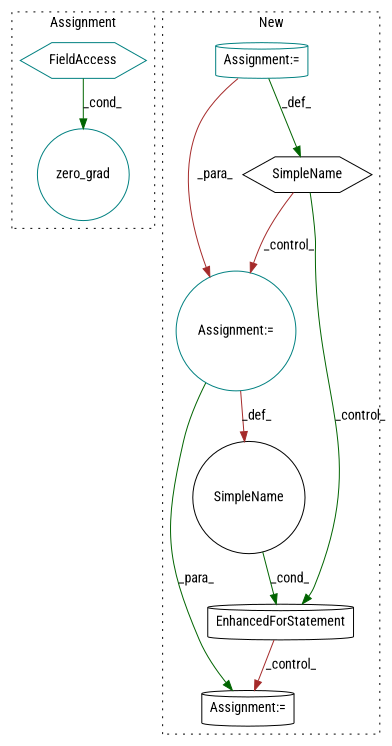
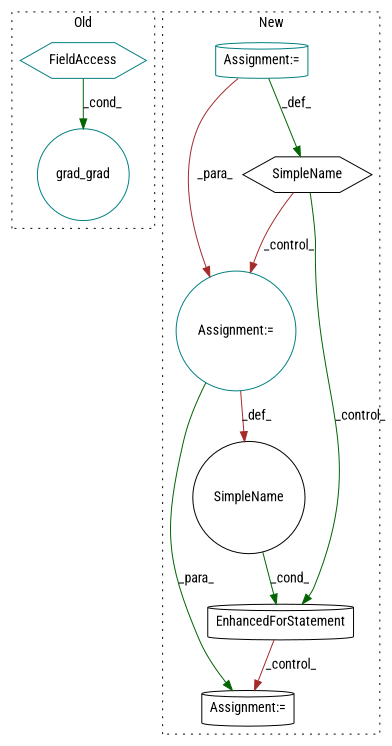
cluster "Assignment": label "Assignment" -> "Old"
node "zero_grad": label "zero_grad" -> "grad_grad"
